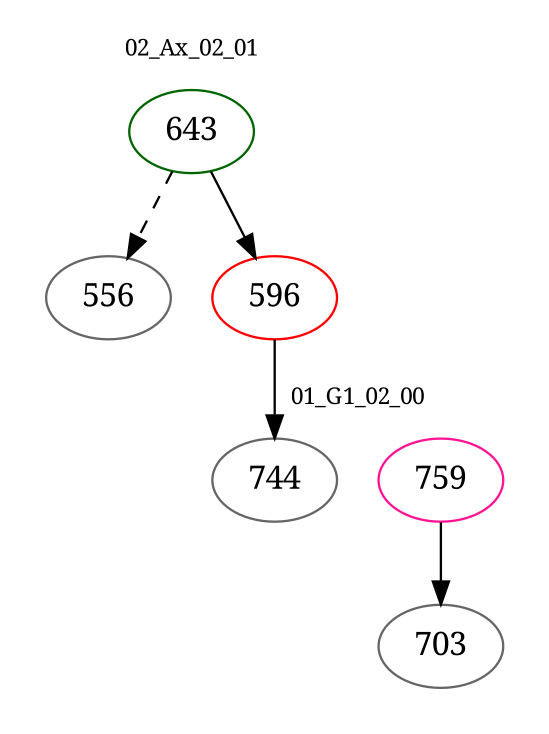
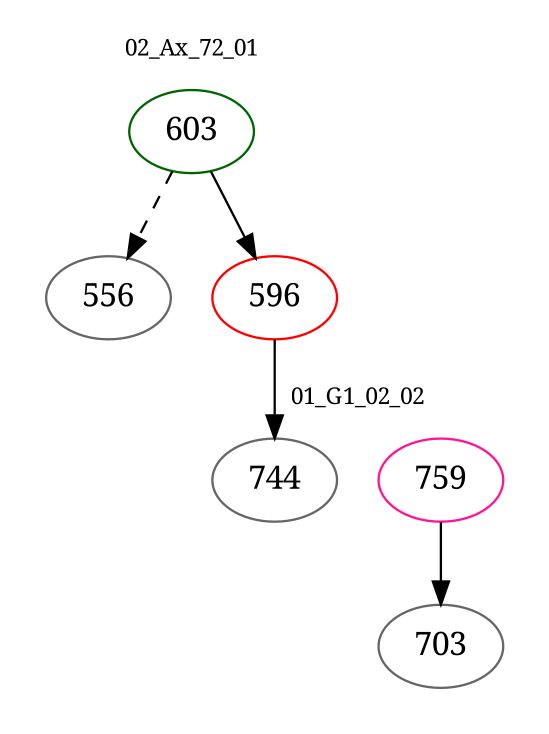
cluster "02_Ax_02_01": label "02_Ax_02_01" -> "02_Ax_72_01"
node "643": label "643" -> "603"
cluster "01_G1_02_00": label "01_G1_02_00" -> "01_G1_02_02"
